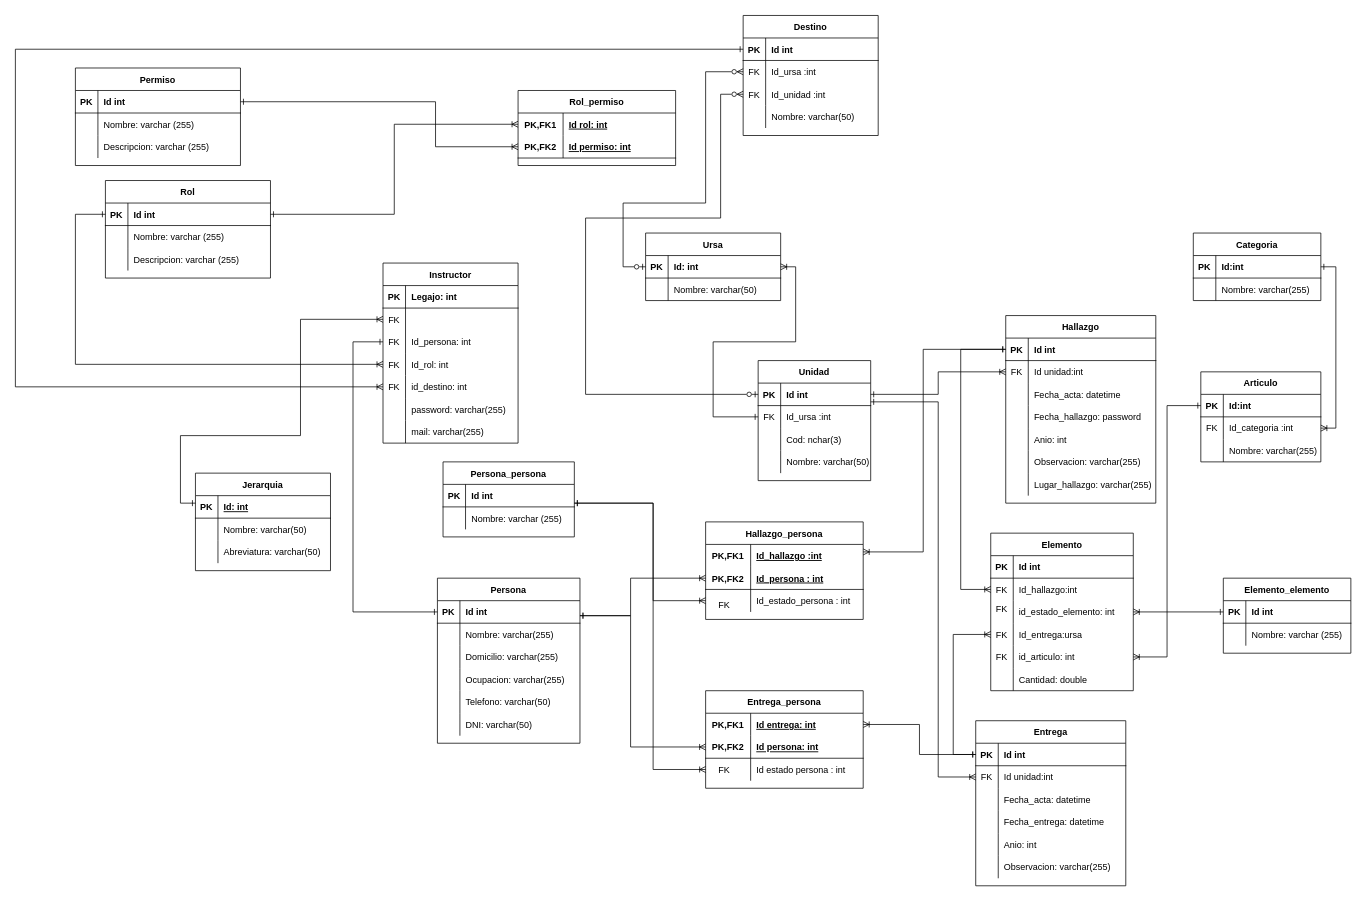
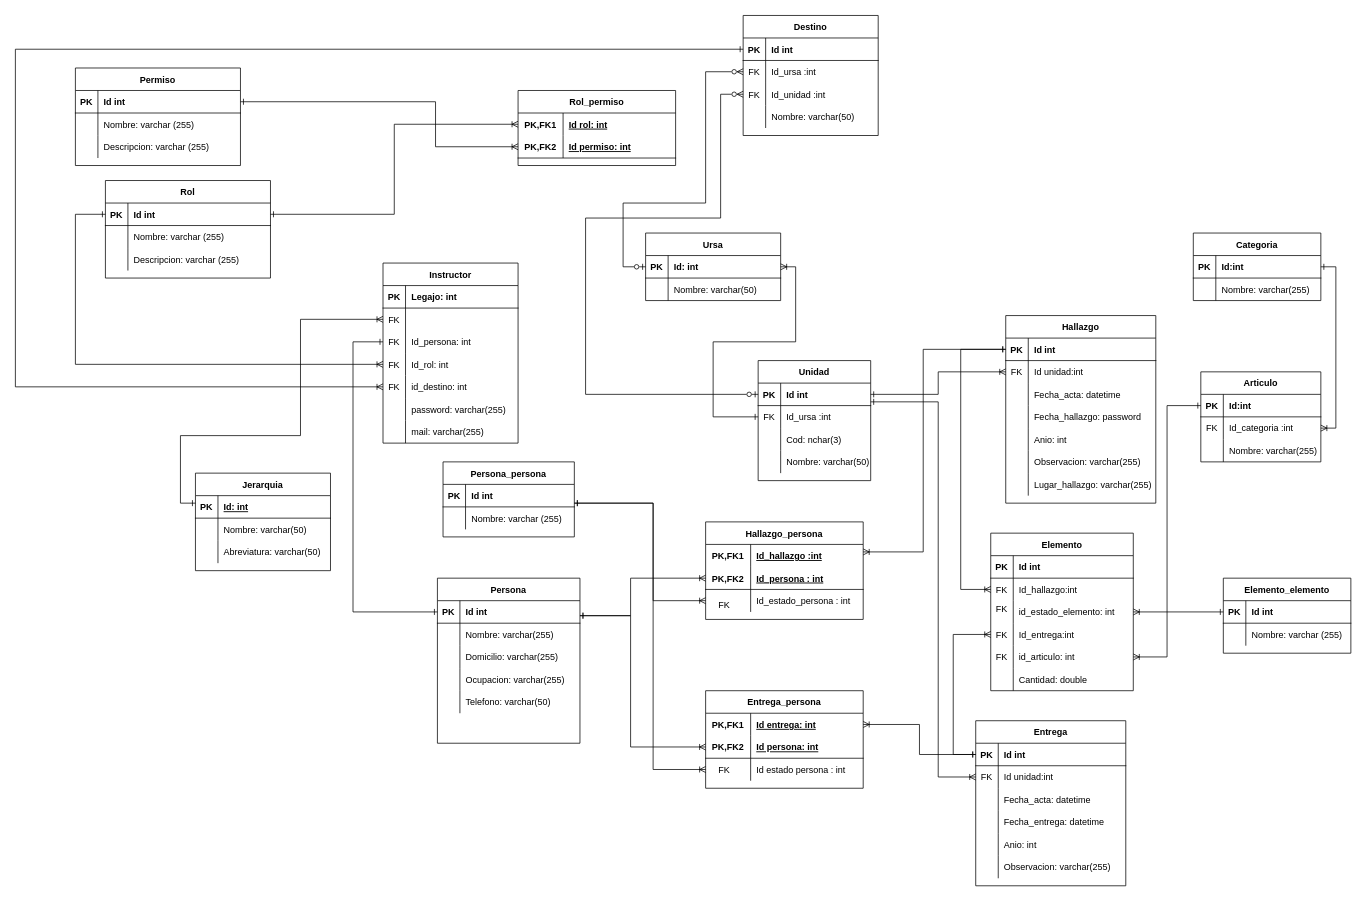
node "Id_entrega:ursa": label "Id_entrega:ursa" -> "Id_entrega:int"
node "DNI: varchar(50)": removed
